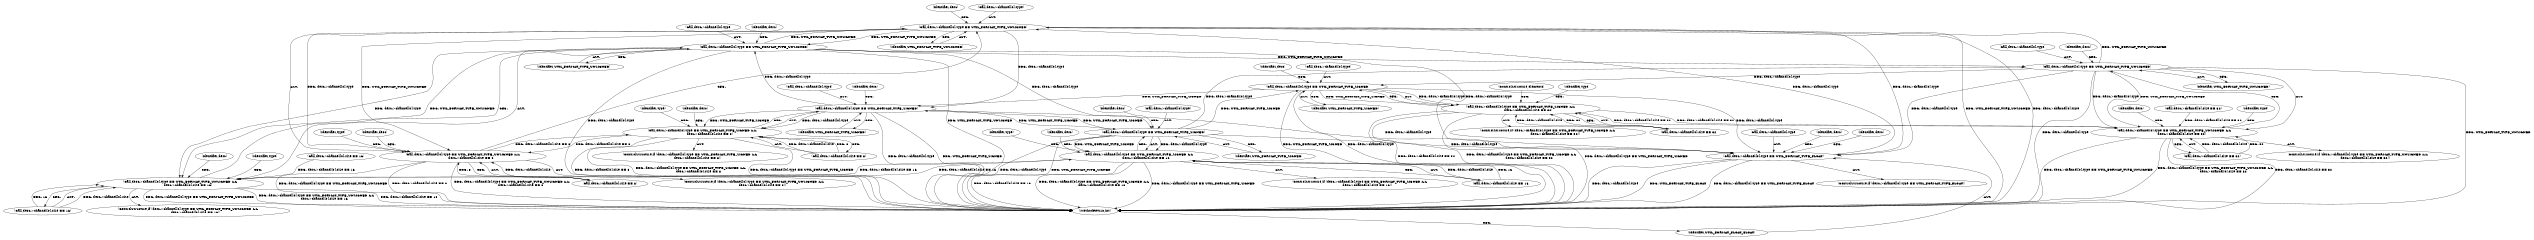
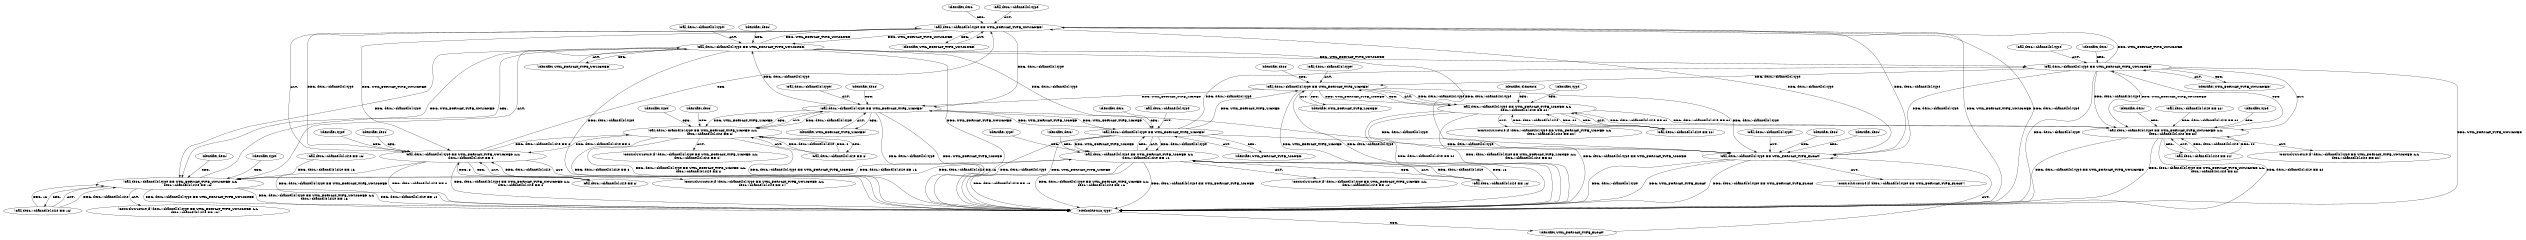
node "(ControlStructure,elements)": label "(ControlStructure,elements)" -> "(Identifier,elements)"
node "(MethodReturn,int)": label "(MethodReturn,int)" -> "(MethodReturn,type)"
node "(Identifier,UTIL_FORMAT_FLOAT_FLOAT)": label "(Identifier,UTIL_FORMAT_FLOAT_FLOAT)" -> "(Identifier,UTIL_FORMAT_TYPE_FLOAT)"
